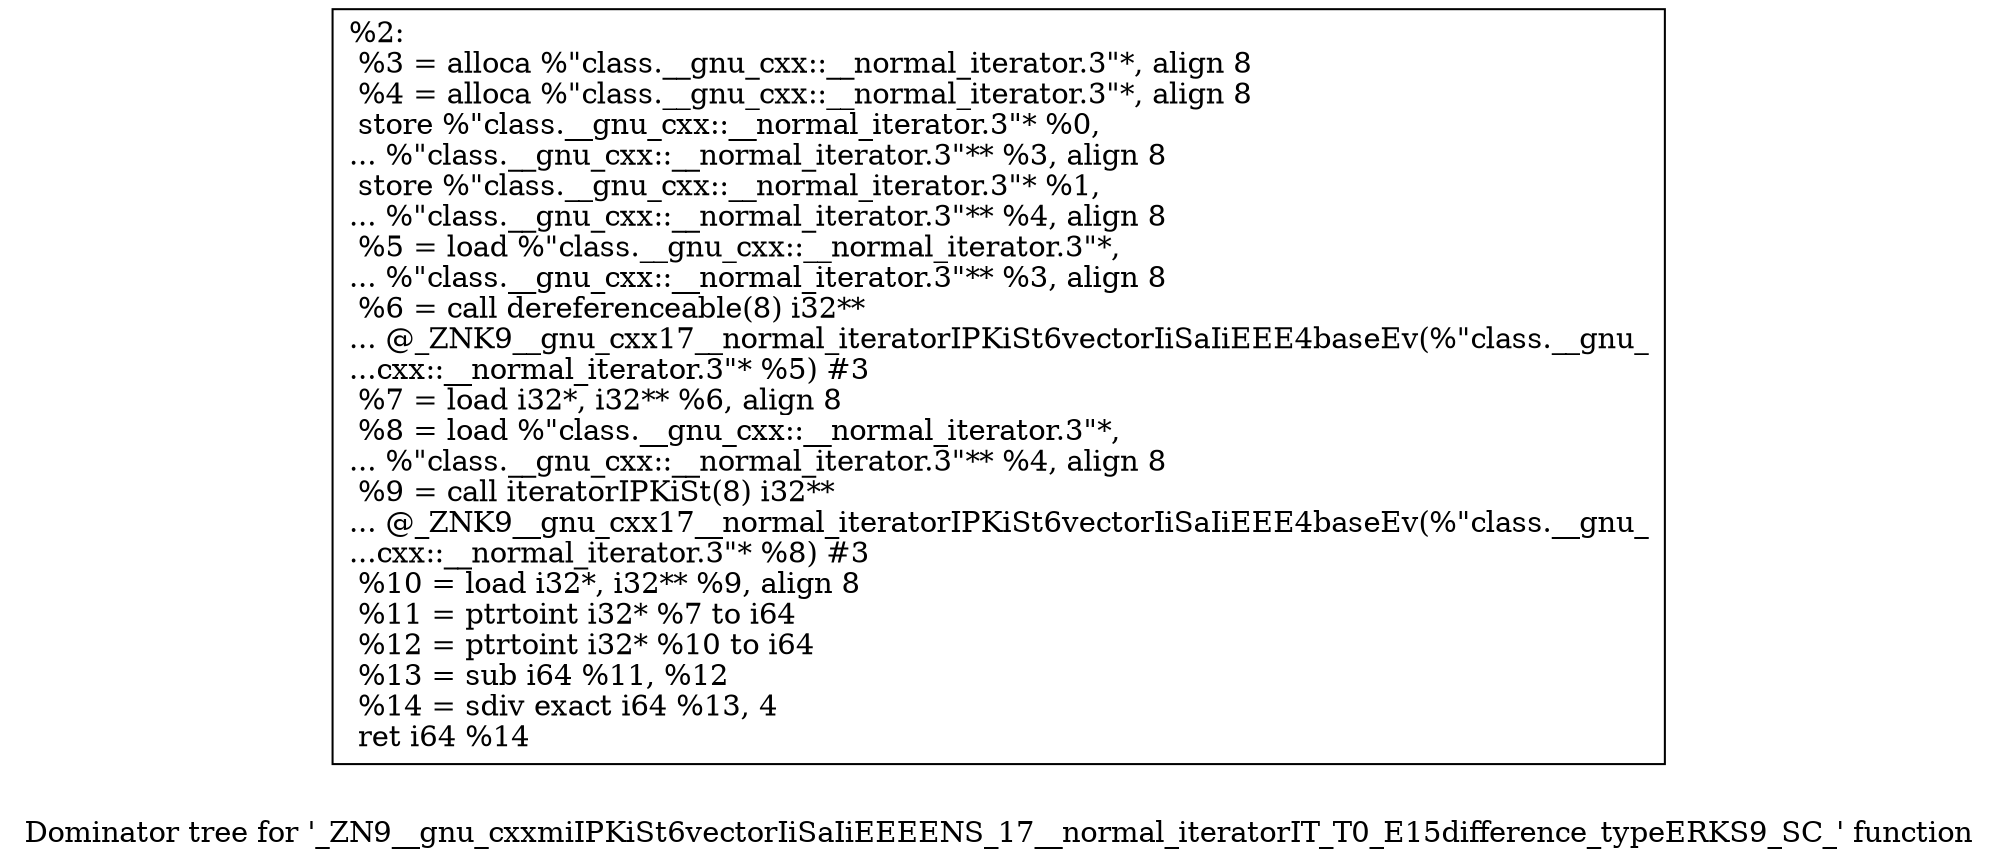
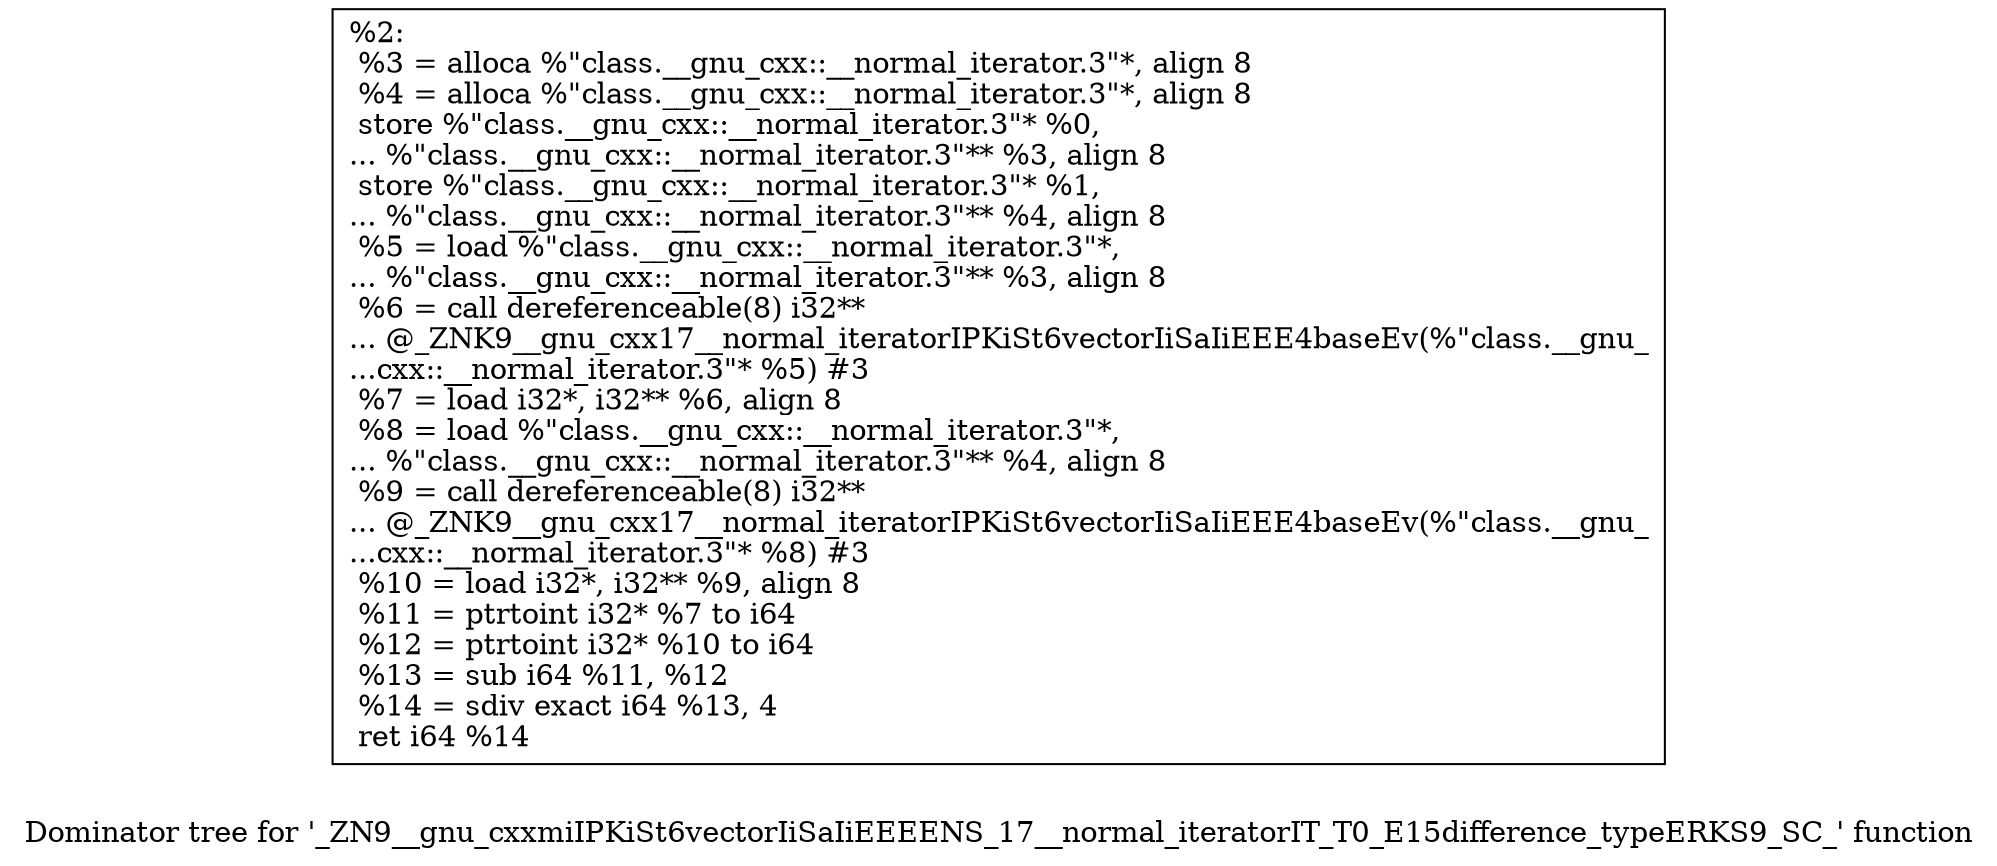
node "%2:": text "%9 = call iteratorIPKiSt(8) i32**" -> "%9 = call dereferenceable(8) i32**"
